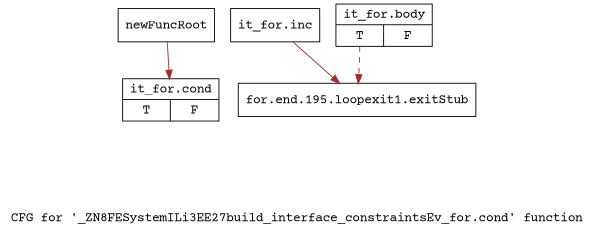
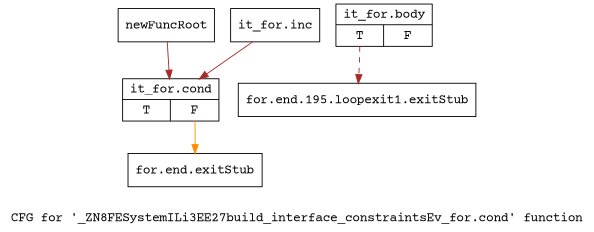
edge "it_for.inc" -> "for.end.195.loopexit1.exitStub": now "it_for.inc" -> "it_for.cond"
node "for.end.exitStub": added
